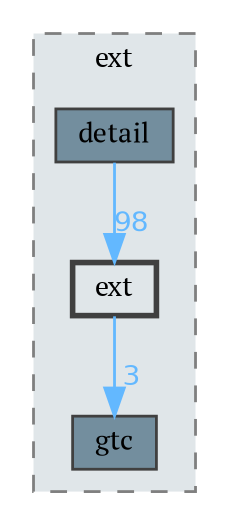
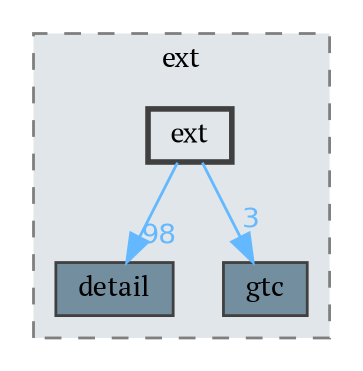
edge "detail" -> "ext": reversed
